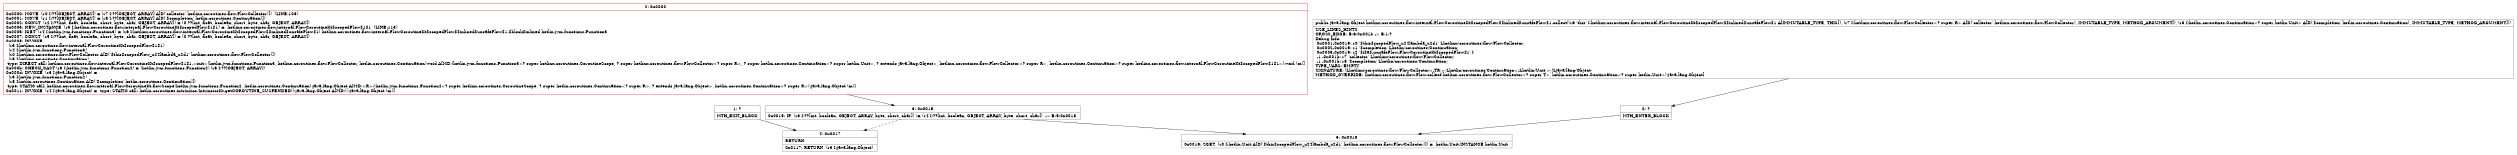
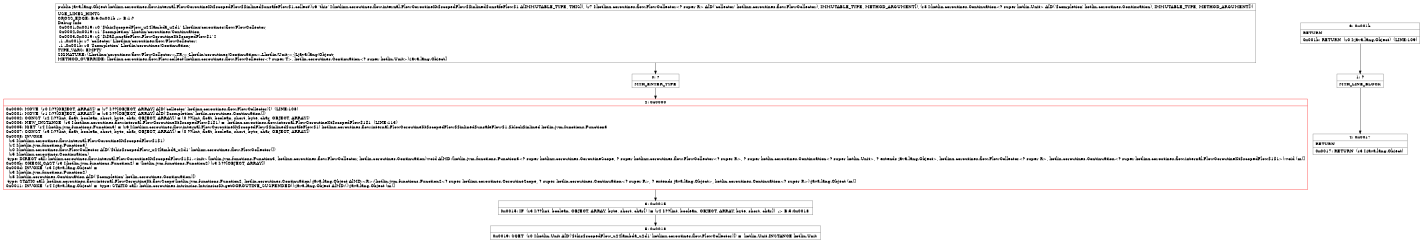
node "6: 0x001b": added
node "1: ?": text "MTH_EXIT_BLOCK" -> "MTH_LINE_BLOCK"
node "0: ?": text "MTH_ENTER_BLOCK" -> "MTH_ENTER_TYPE"
edge "3: 0x0015" -> "4: 0x0017": removed
edge "0: ?" -> "5: 0x0018": now "0: ?" -> "2: 0x0000"
node "4: 0x0017": text "0x0117: RETURN  (r3 I:java.lang.Object)" -> "0x0017: RETURN  (r3 I:java.lang.Object)"
